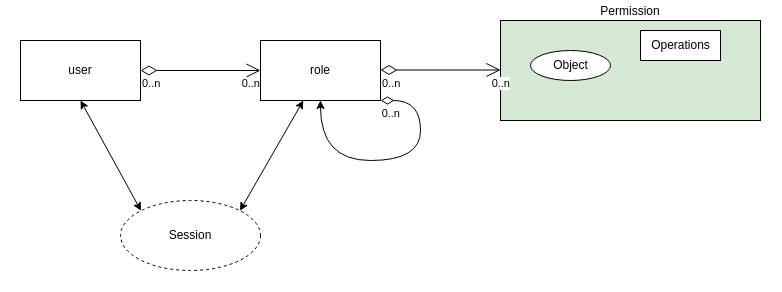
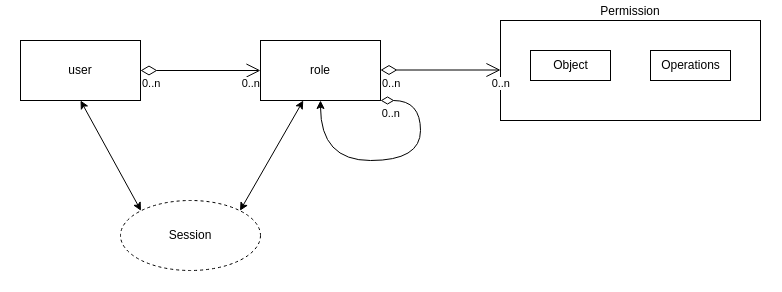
node "Operations": moved (681, 46) -> (691, 66)
node "Object": shape ellipse -> rectangle
node "Permission": fillcolor #d5e8d4 -> #ffffff
